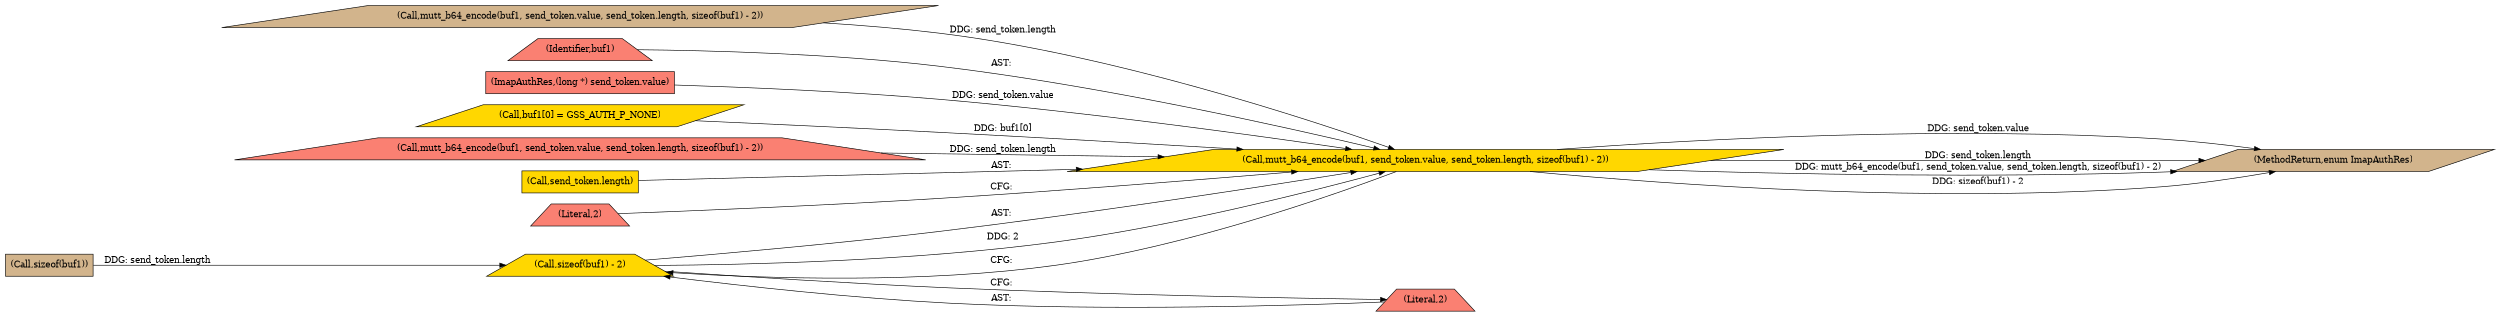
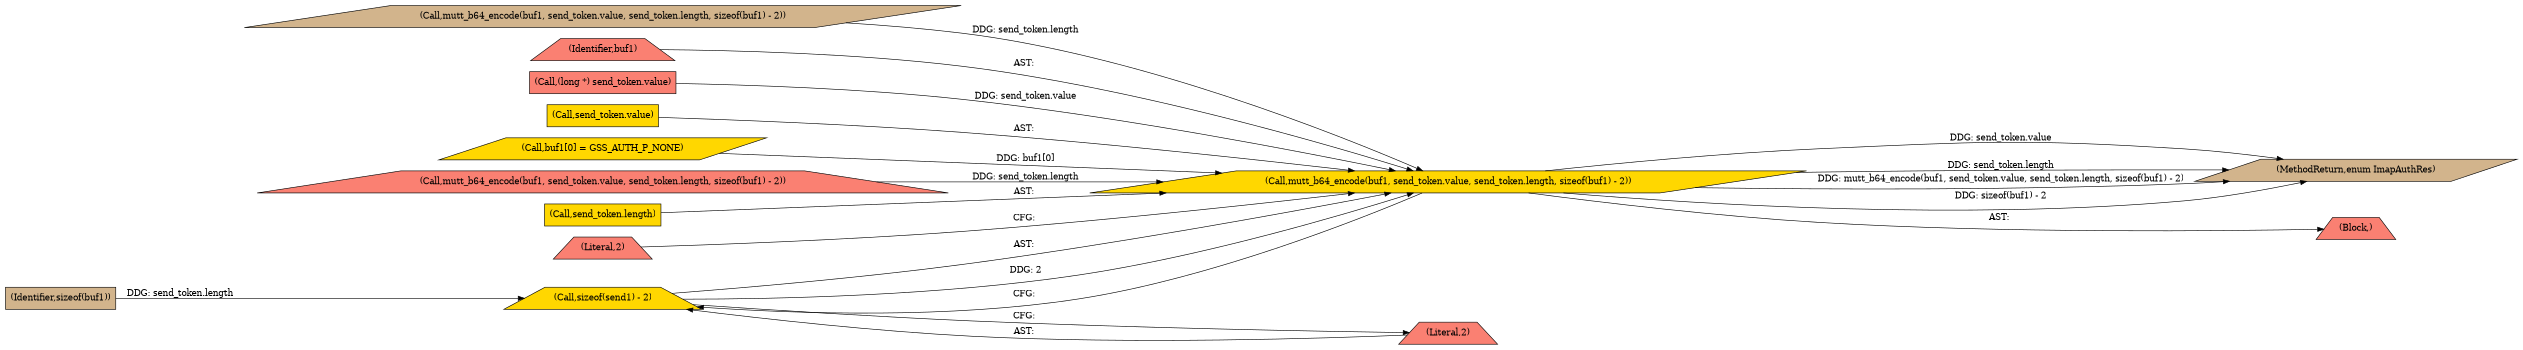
node "(ImapAuthRes,(long *) send_token.value)": label "(ImapAuthRes,(long *) send_token.value)" -> "(Call,(long *) send_token.value)"
node "(Call,send_token.value)": added
node "(Block,)": added
node "(Call,sizeof(buf1))": label "(Call,sizeof(buf1))" -> "(Identifier,sizeof(buf1))"
node "(Call,sizeof(buf1) - 2)": label "(Call,sizeof(buf1) - 2)" -> "(Call,sizeof(send1) - 2)"
